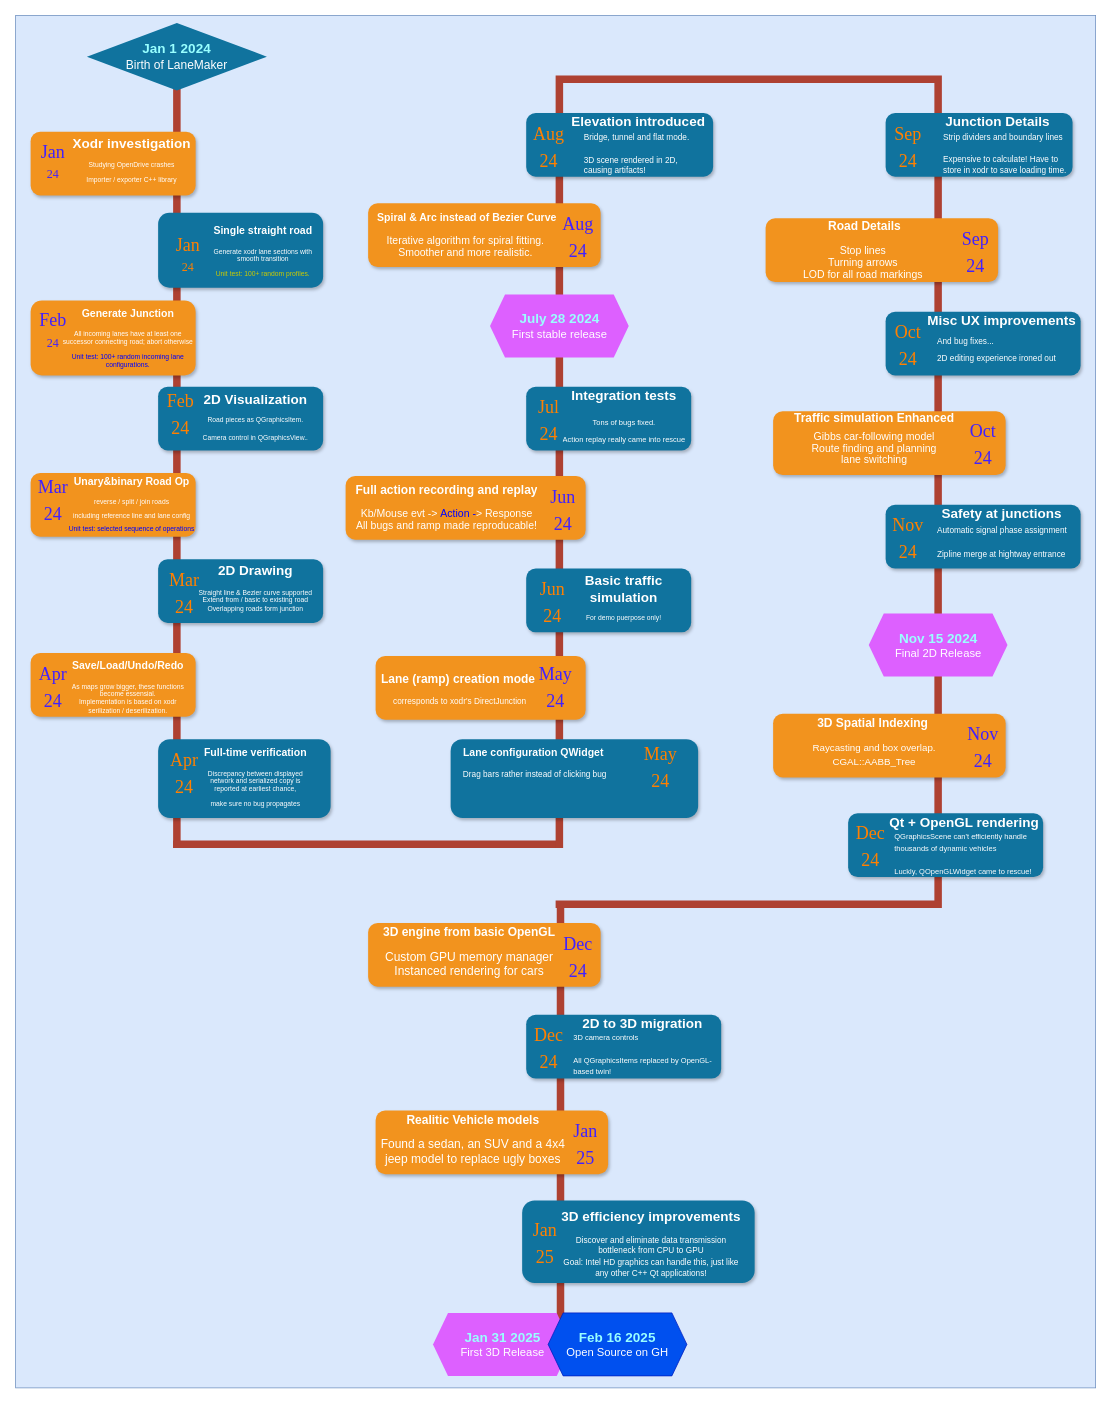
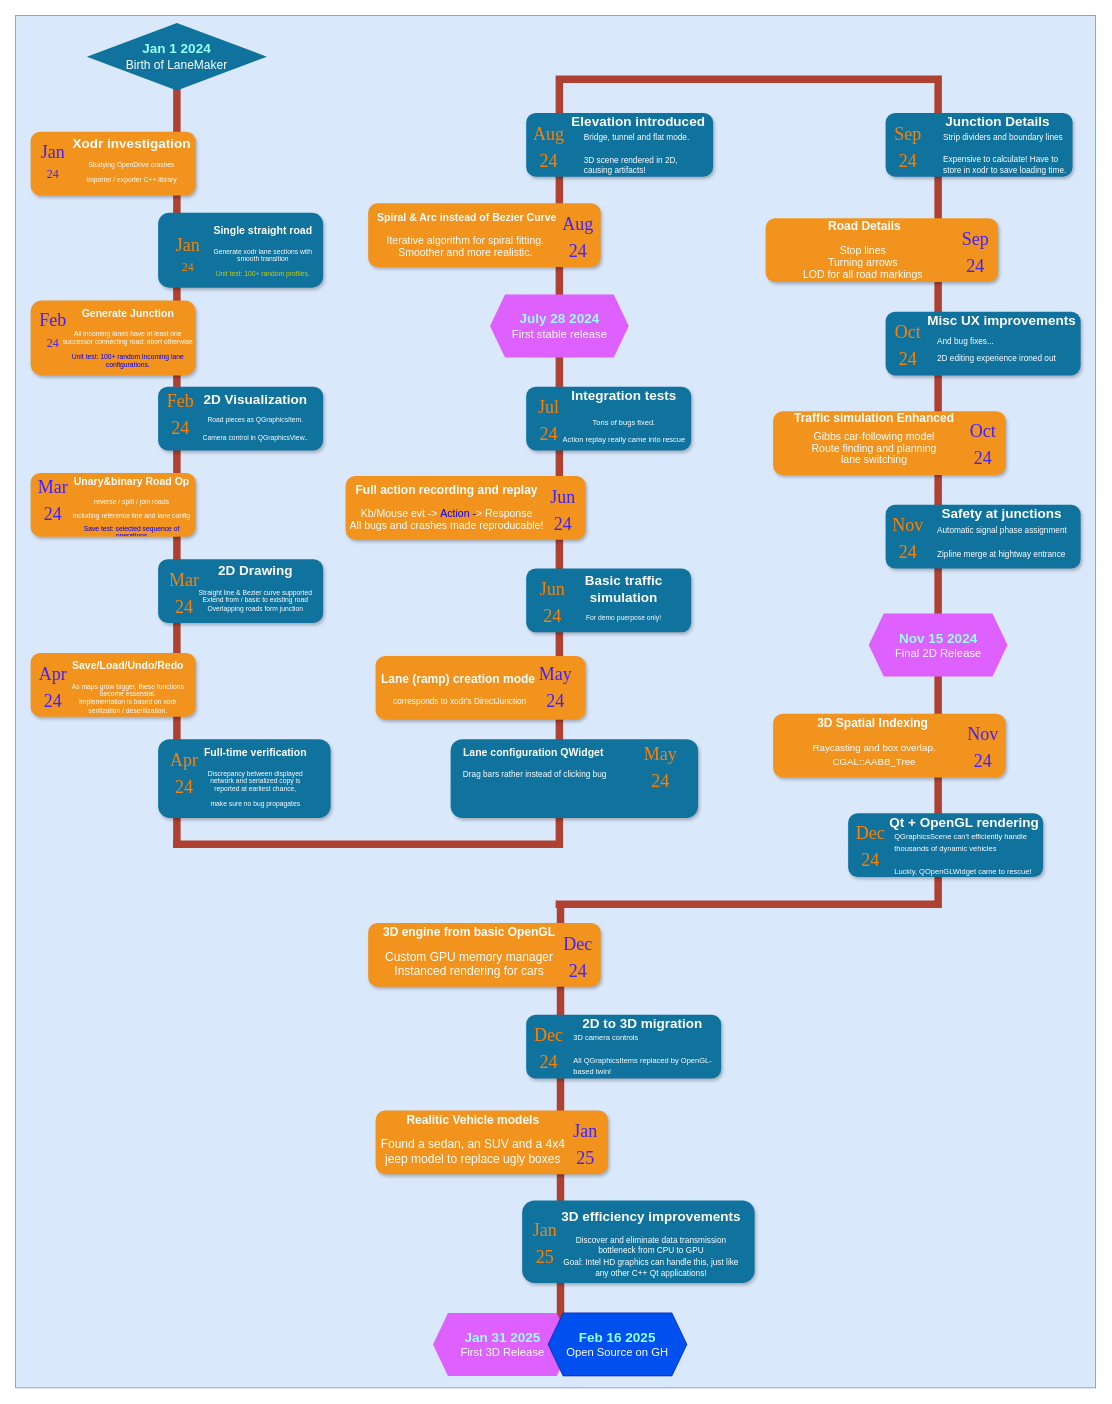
node "Full action recording and replay Kb/Mouse evt -> Action -> Response All bugs and ramp made reproducable!": label "Full action recording and replay Kb/Mouse evt -> Action -> Response All bugs and ramp made reproducable!" -> "Full action recording and replay Kb/Mouse evt -> Action -> Response All bugs and crashes made reproducable!"
node "Unary&binary Road Opreverse / split / join roads including reference line and lane config Unit test: selected sequence of operations": label "Unary&binary Road Opreverse / split / join roads including reference line and lane config Unit test: selected sequence of operations" -> "Unary&binary Road Opreverse / split / join roads including reference line and lane config Save test: selected sequence of operations"
